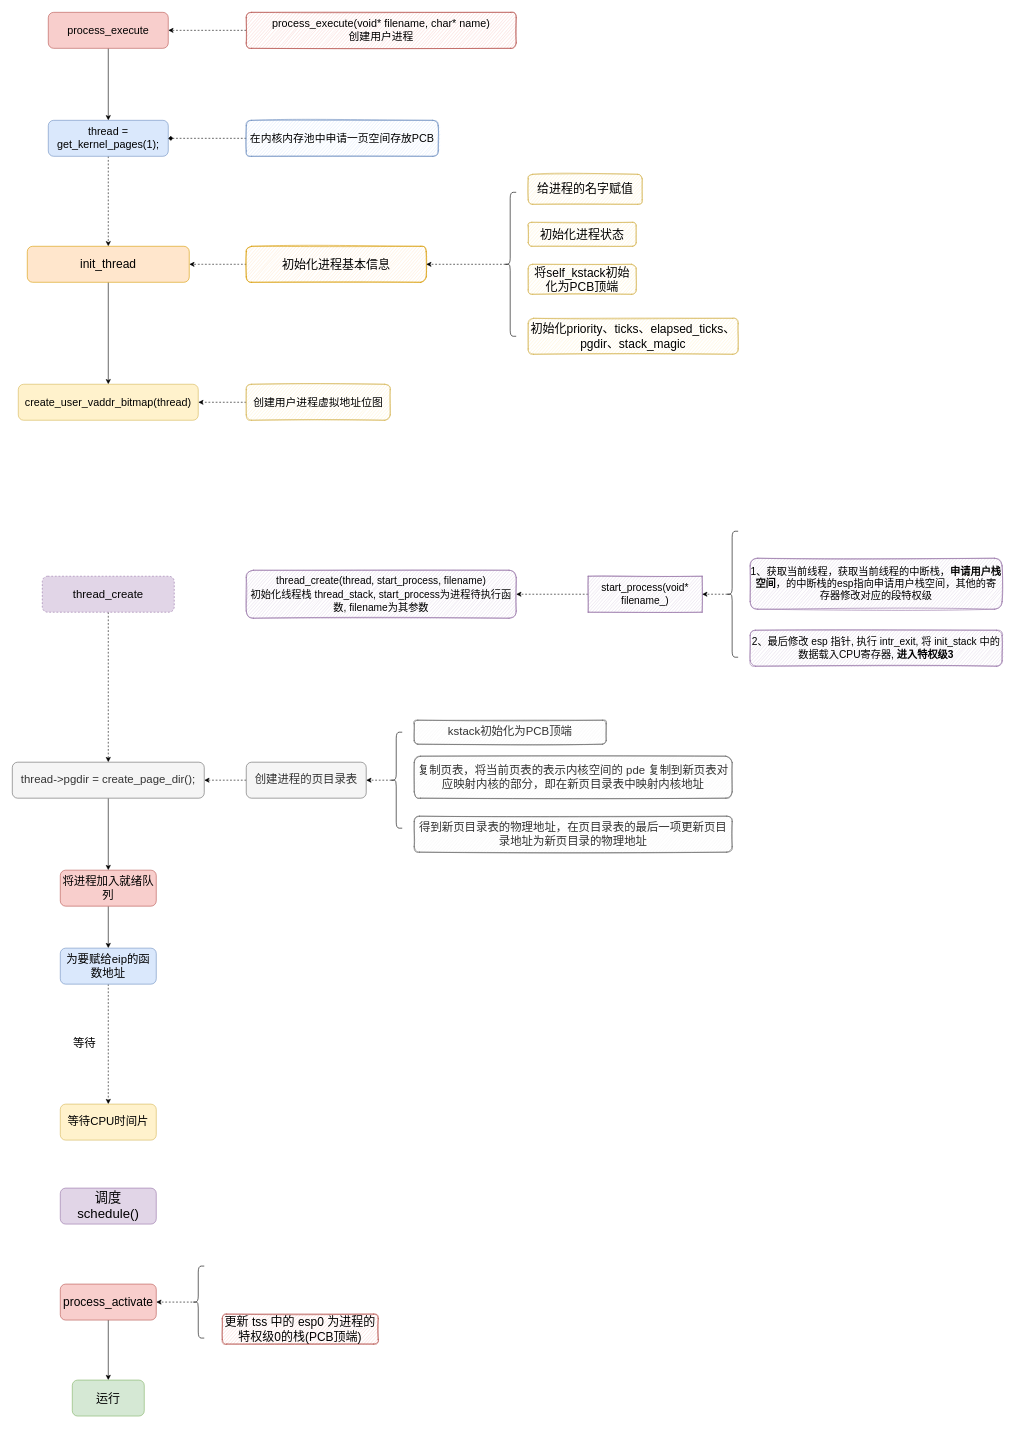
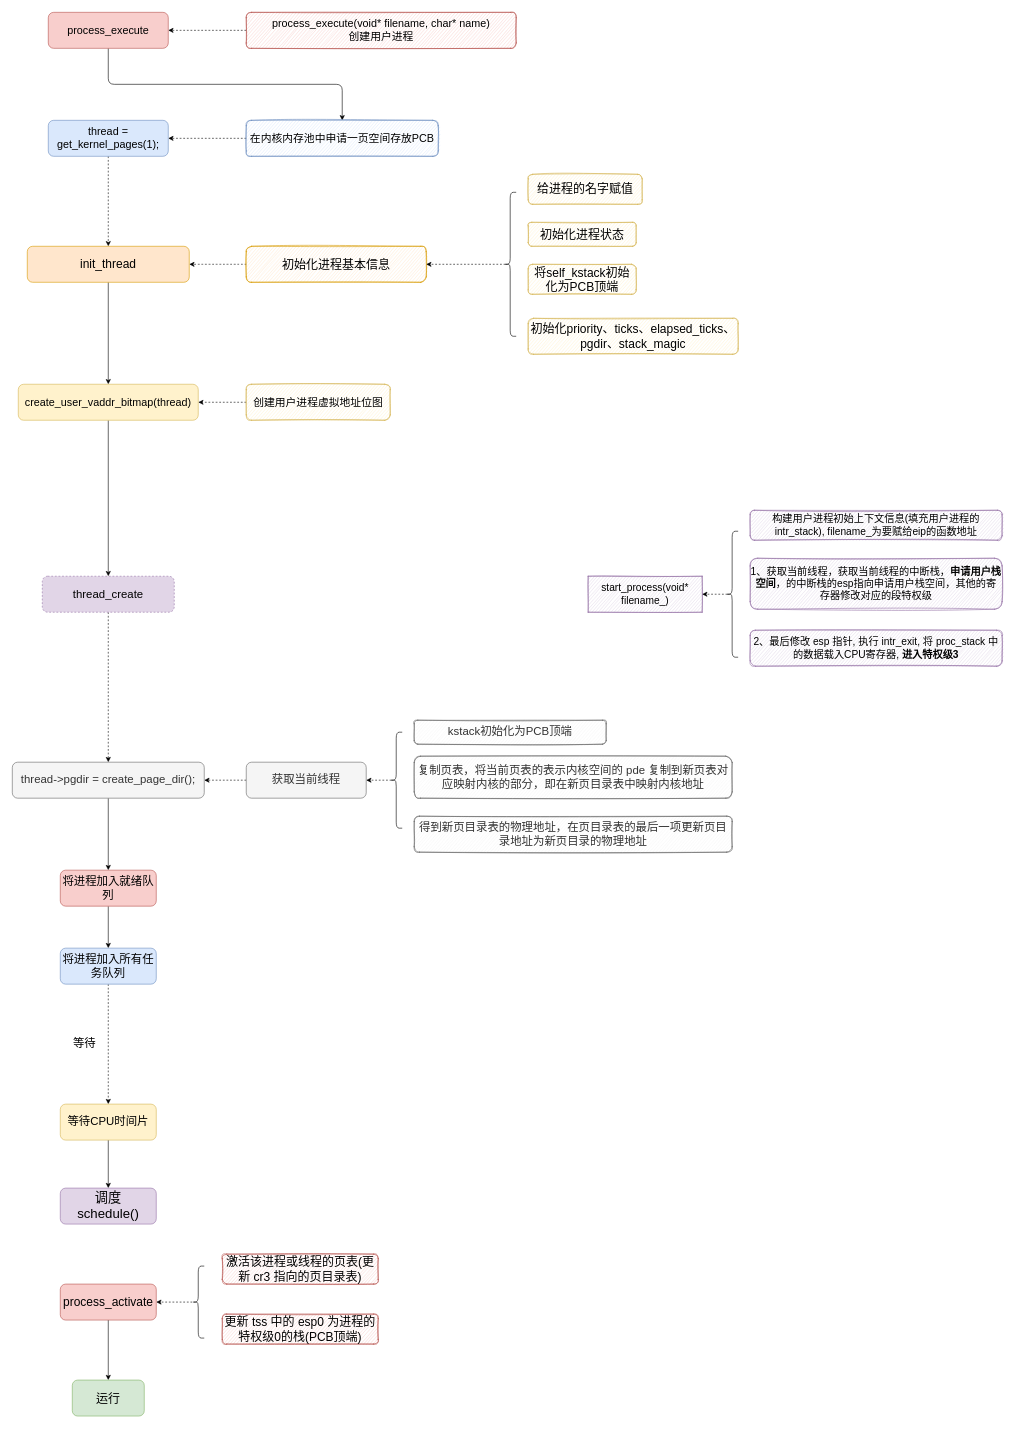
edge "process_execute" -> "thread = get_kernel_pages(1);": now "process_execute" -> "在内核内存池中申请一页空间存放PCB"
edge "在内核内存池中申请一页空间存放PCB" -> "thread = get_kernel_pages(1);": arrowhead diamond -> classic
node "构建用户进程初始上下文信息(填充用户进程的 intr_stack), filename_为要赋给eip的函数地址": added
edge "create_user_vaddr_bitmap(thread)" -> "thread_create": added
node "thread_create(thread, start_process, filename) 初始化线程栈 thread_stack, start_process为进程待执行函数, filename为其参数": removed
edge "start_process(void* filename_)" -> "thread_create(thread, start_process, filename) 初始化线程栈 thread_stack, start_process为进程待执行函数, filename为其参数": removed
node "2、最后修改 esp 指针, 执行 intr_exit, 将 init_stack 中的数据载入CPU寄存器, 进入特权级3": label "2、最后修改 esp 指针, 执行 intr_exit, 将 init_stack 中的数据载入CPU寄存器, 进入特权级3" -> "2、最后修改 esp 指针, 执行 intr_exit, 将 proc_stack 中的数据载入CPU寄存器, 进入特权级3"
node "创建进程的页目录表": label "创建进程的页目录表" -> "获取当前线程"
node "为要赋给eip的函数地址": label "为要赋给eip的函数地址" -> "将进程加入所有任务队列"
edge "等待CPU时间片" -> "调度schedule()": added
node "激活该进程或线程的页表(更新 cr3 指向的页目录表)": added
